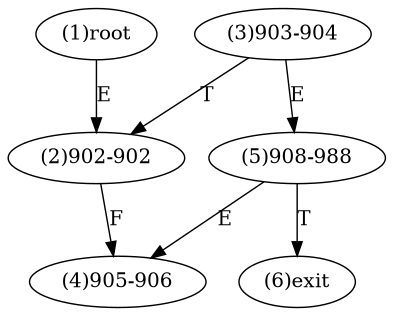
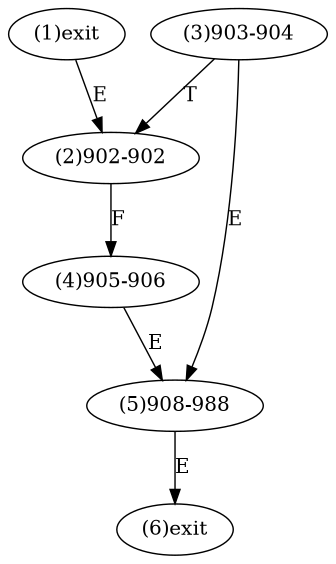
node "(1)root": label "(1)root" -> "(1)exit"
edge "(5)908-988" -> "(4)905-906": reversed
edge "(5)908-988" -> "(6)exit": label "T" -> "E"
